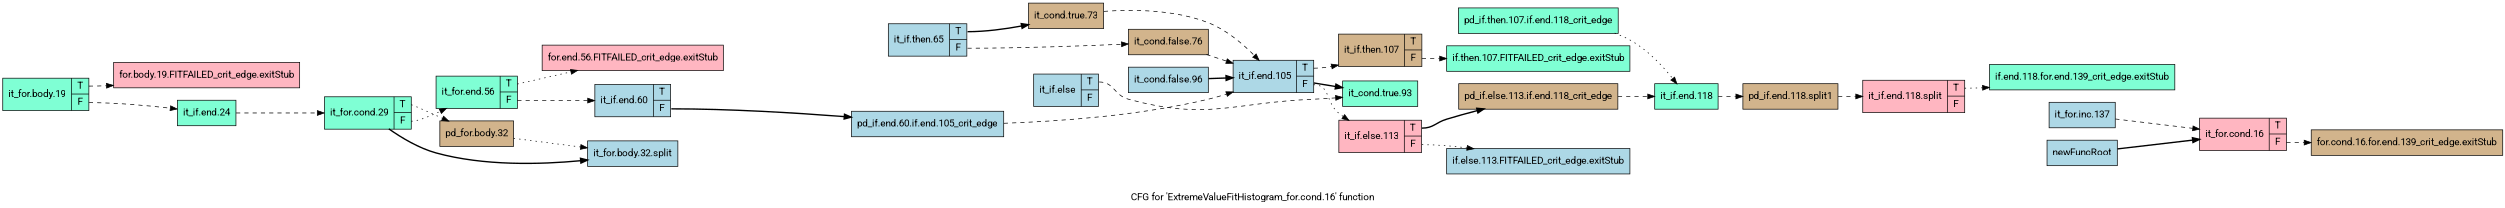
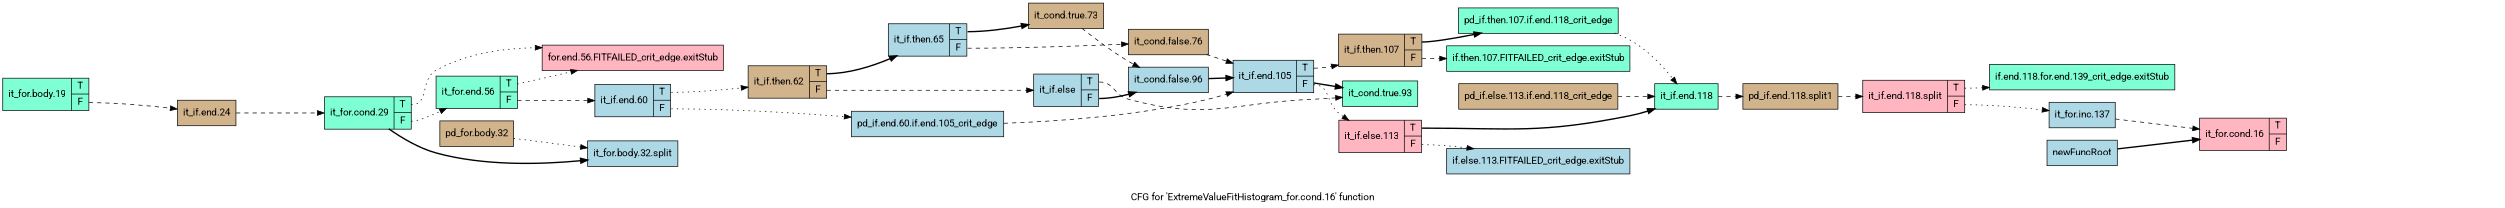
edge "it_cond.true.73" -> "it_if.end.105": now "it_cond.true.73" -> "it_cond.false.96"
edge "it_if.then.107" -> "pd_if.then.107.if.end.118_crit_edge": added
node "for.body.19.FITFAILED_crit_edge.exitStub": removed
node "it_if.then.62": added
edge "it_if.else" -> "it_cond.false.96": added
edge "it_if.end.118.split" -> "it_for.inc.137": added
edge "it_for.cond.29" -> "pd_for.body.32": now "it_for.cond.29" -> "for.end.56.FITFAILED_crit_edge.exitStub"
edge "it_if.end.60" -> "pd_if.end.60.if.end.105_crit_edge": style bold -> dotted
node "it_if.end.24": fillcolor aquamarine -> tan
edge "it_if.else.113" -> "pd_if.else.113.if.end.118_crit_edge": now "it_if.else.113" -> "it_if.end.118"
node "for.cond.16.for.end.139_crit_edge.exitStub": removed
